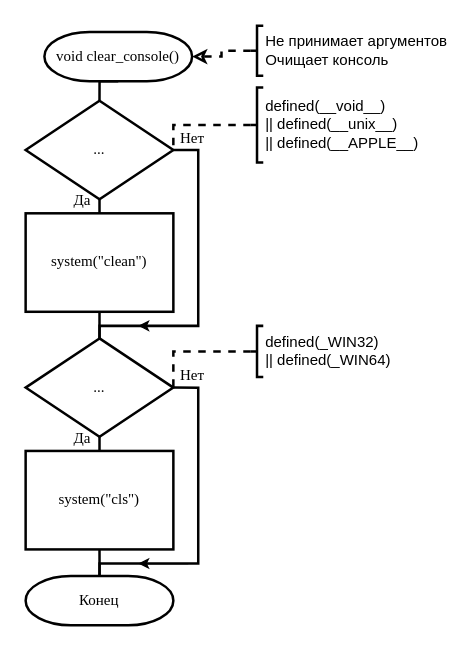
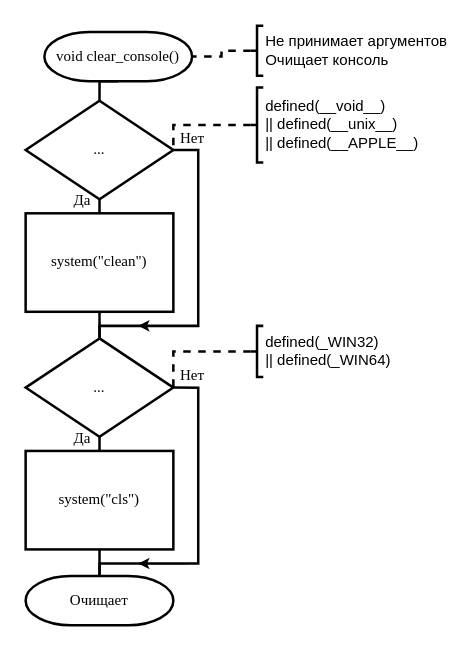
edge "Не принимает аргументов Очищает консоль" -> "void clear_console()": arrowhead classic -> none
node "Конец": label "Конец" -> "Очищает"
